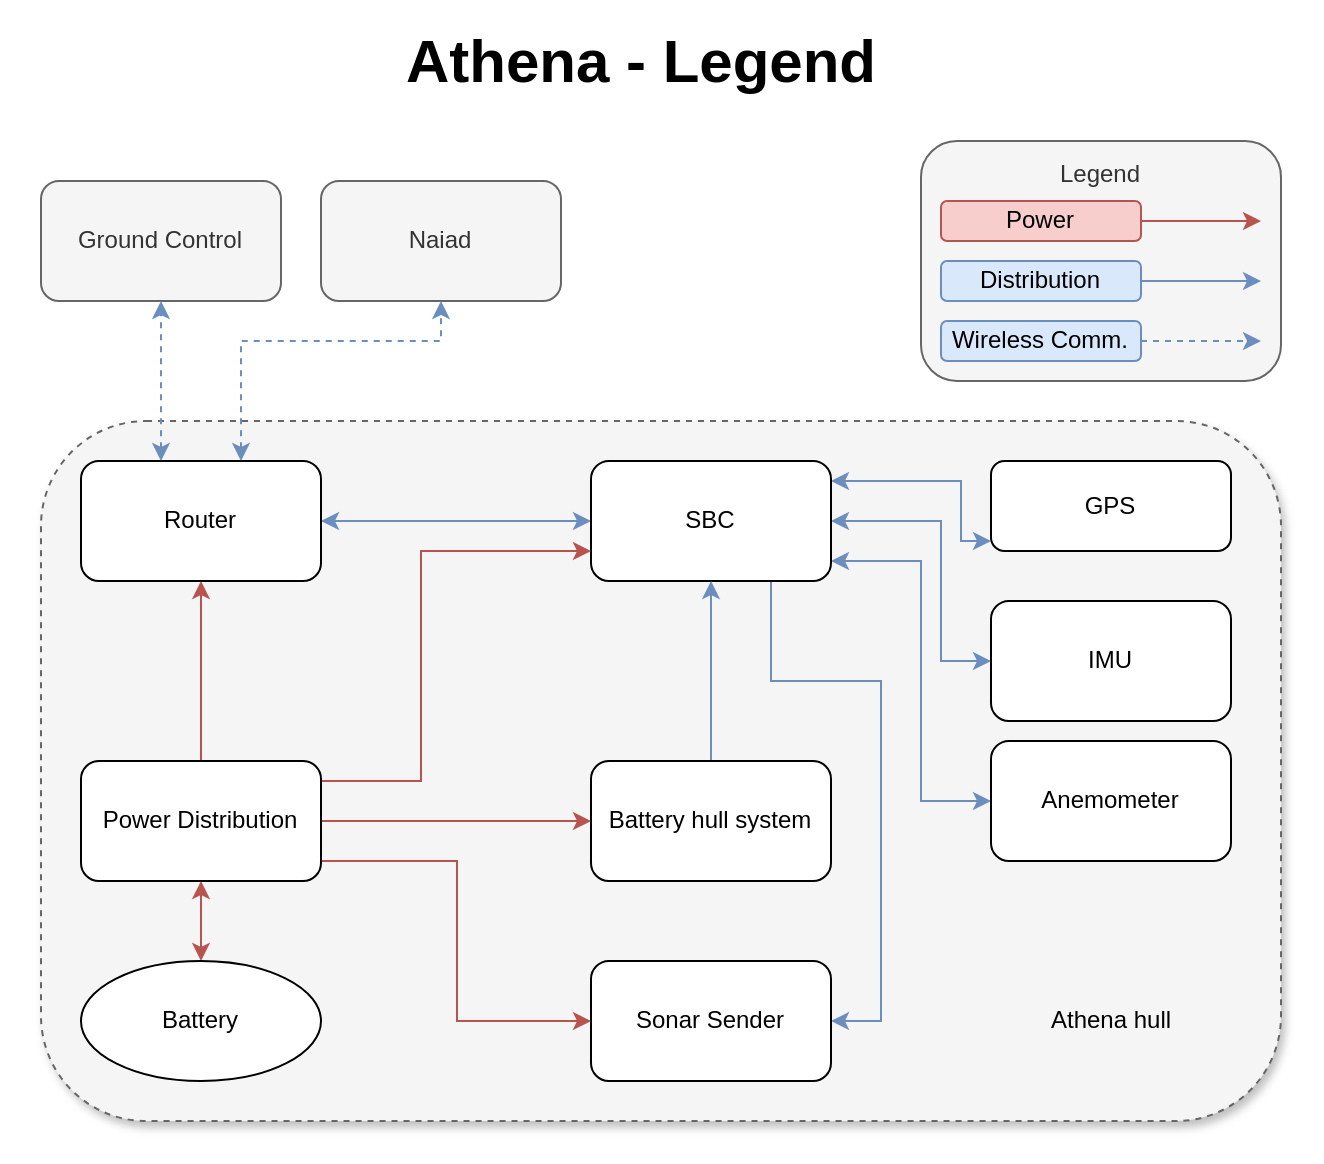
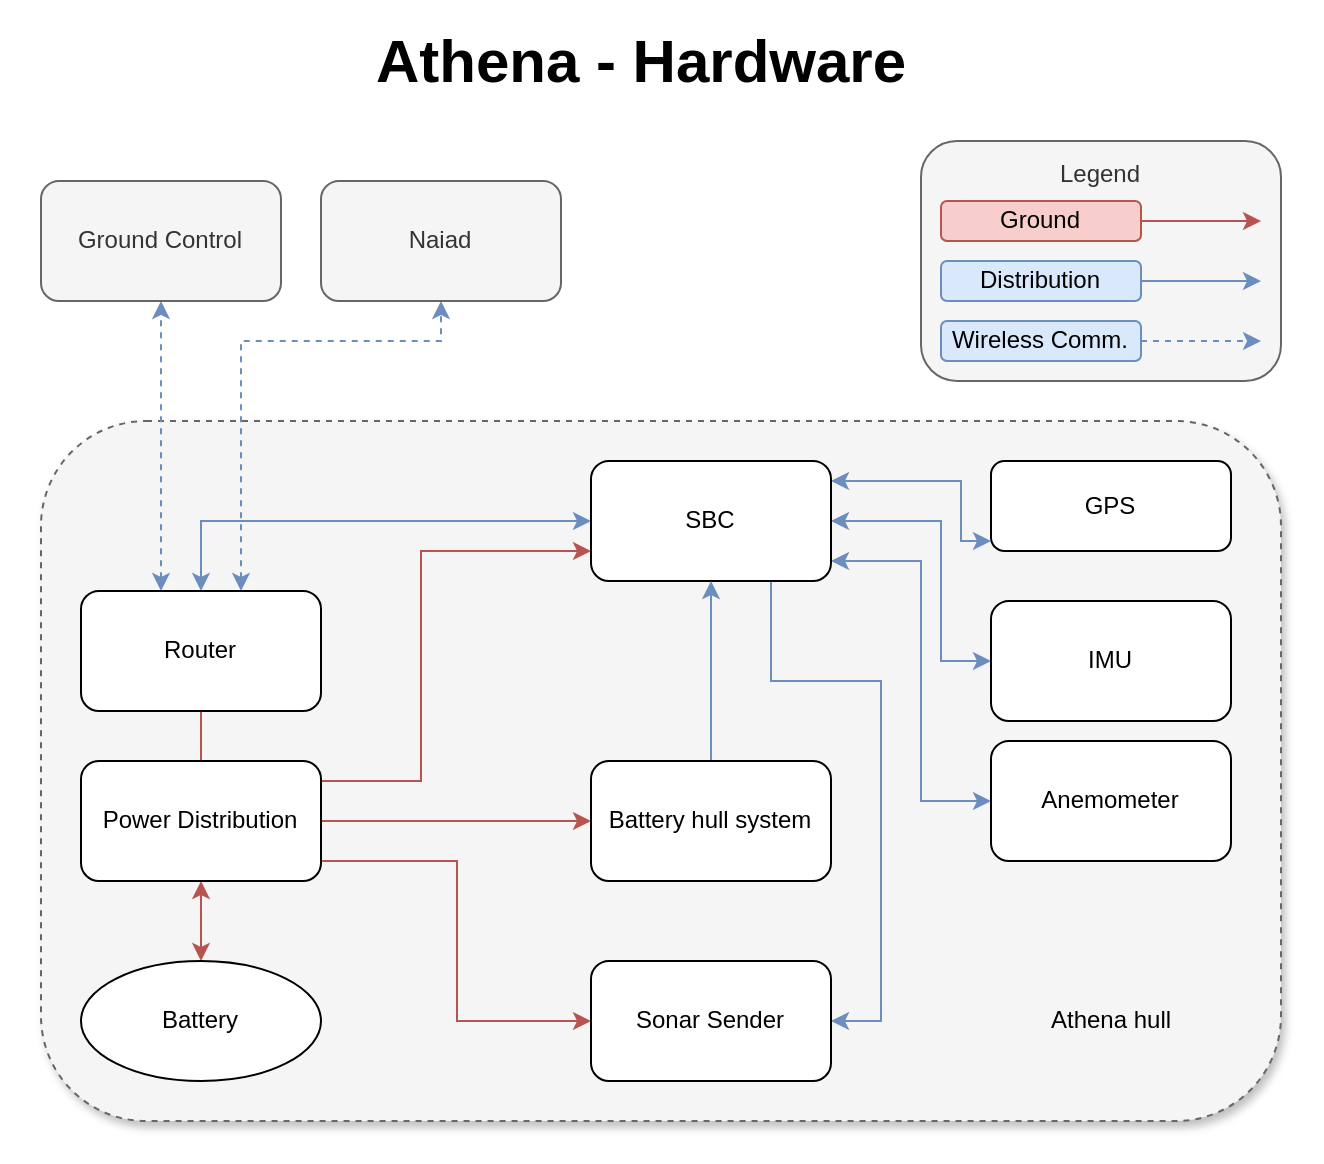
node "Athena - Legend": label "Athena - Legend" -> "Athena - Hardware"
node "Power": label "Power" -> "Ground"
node "Router": moved (201, 521) -> (201, 651)
